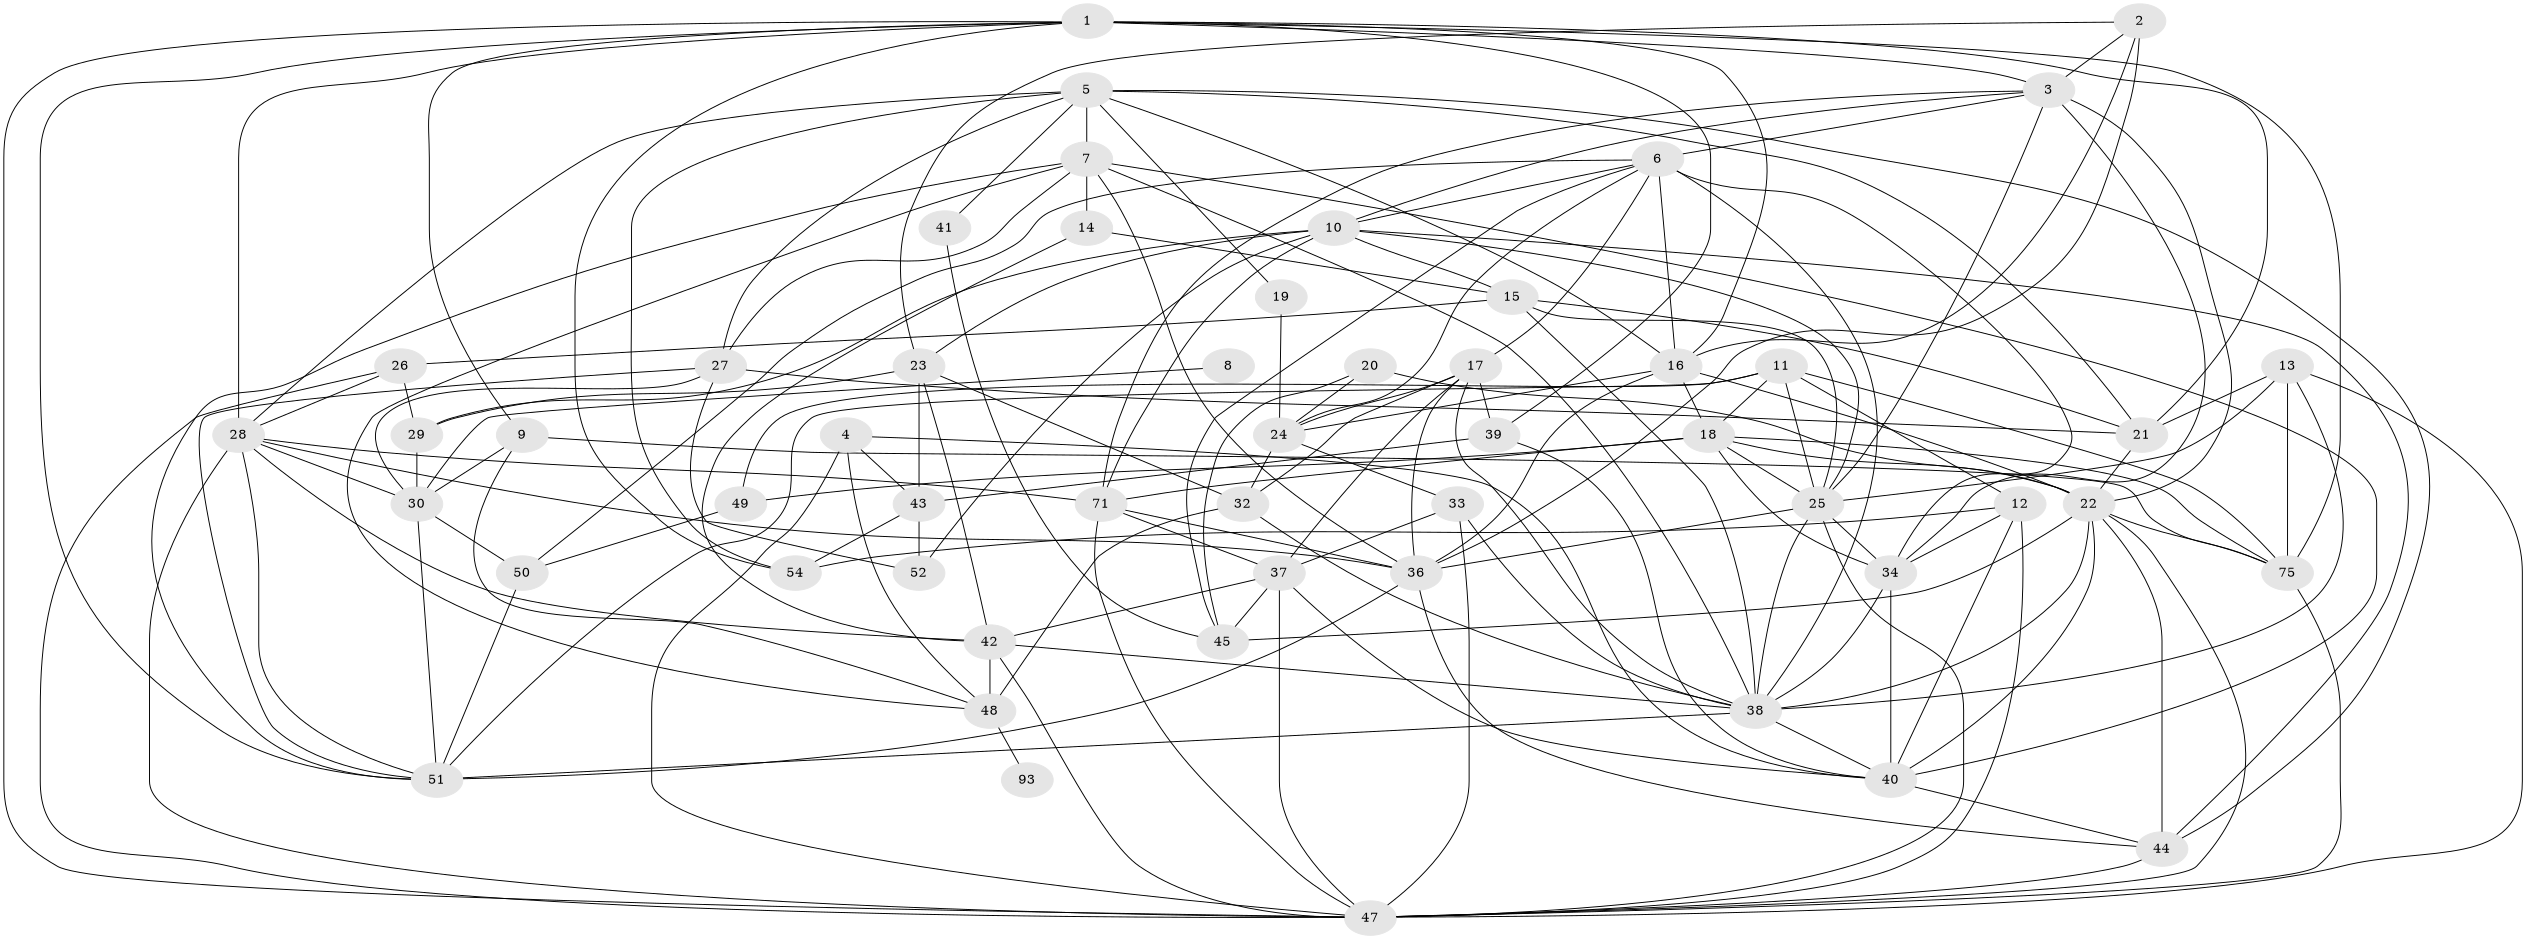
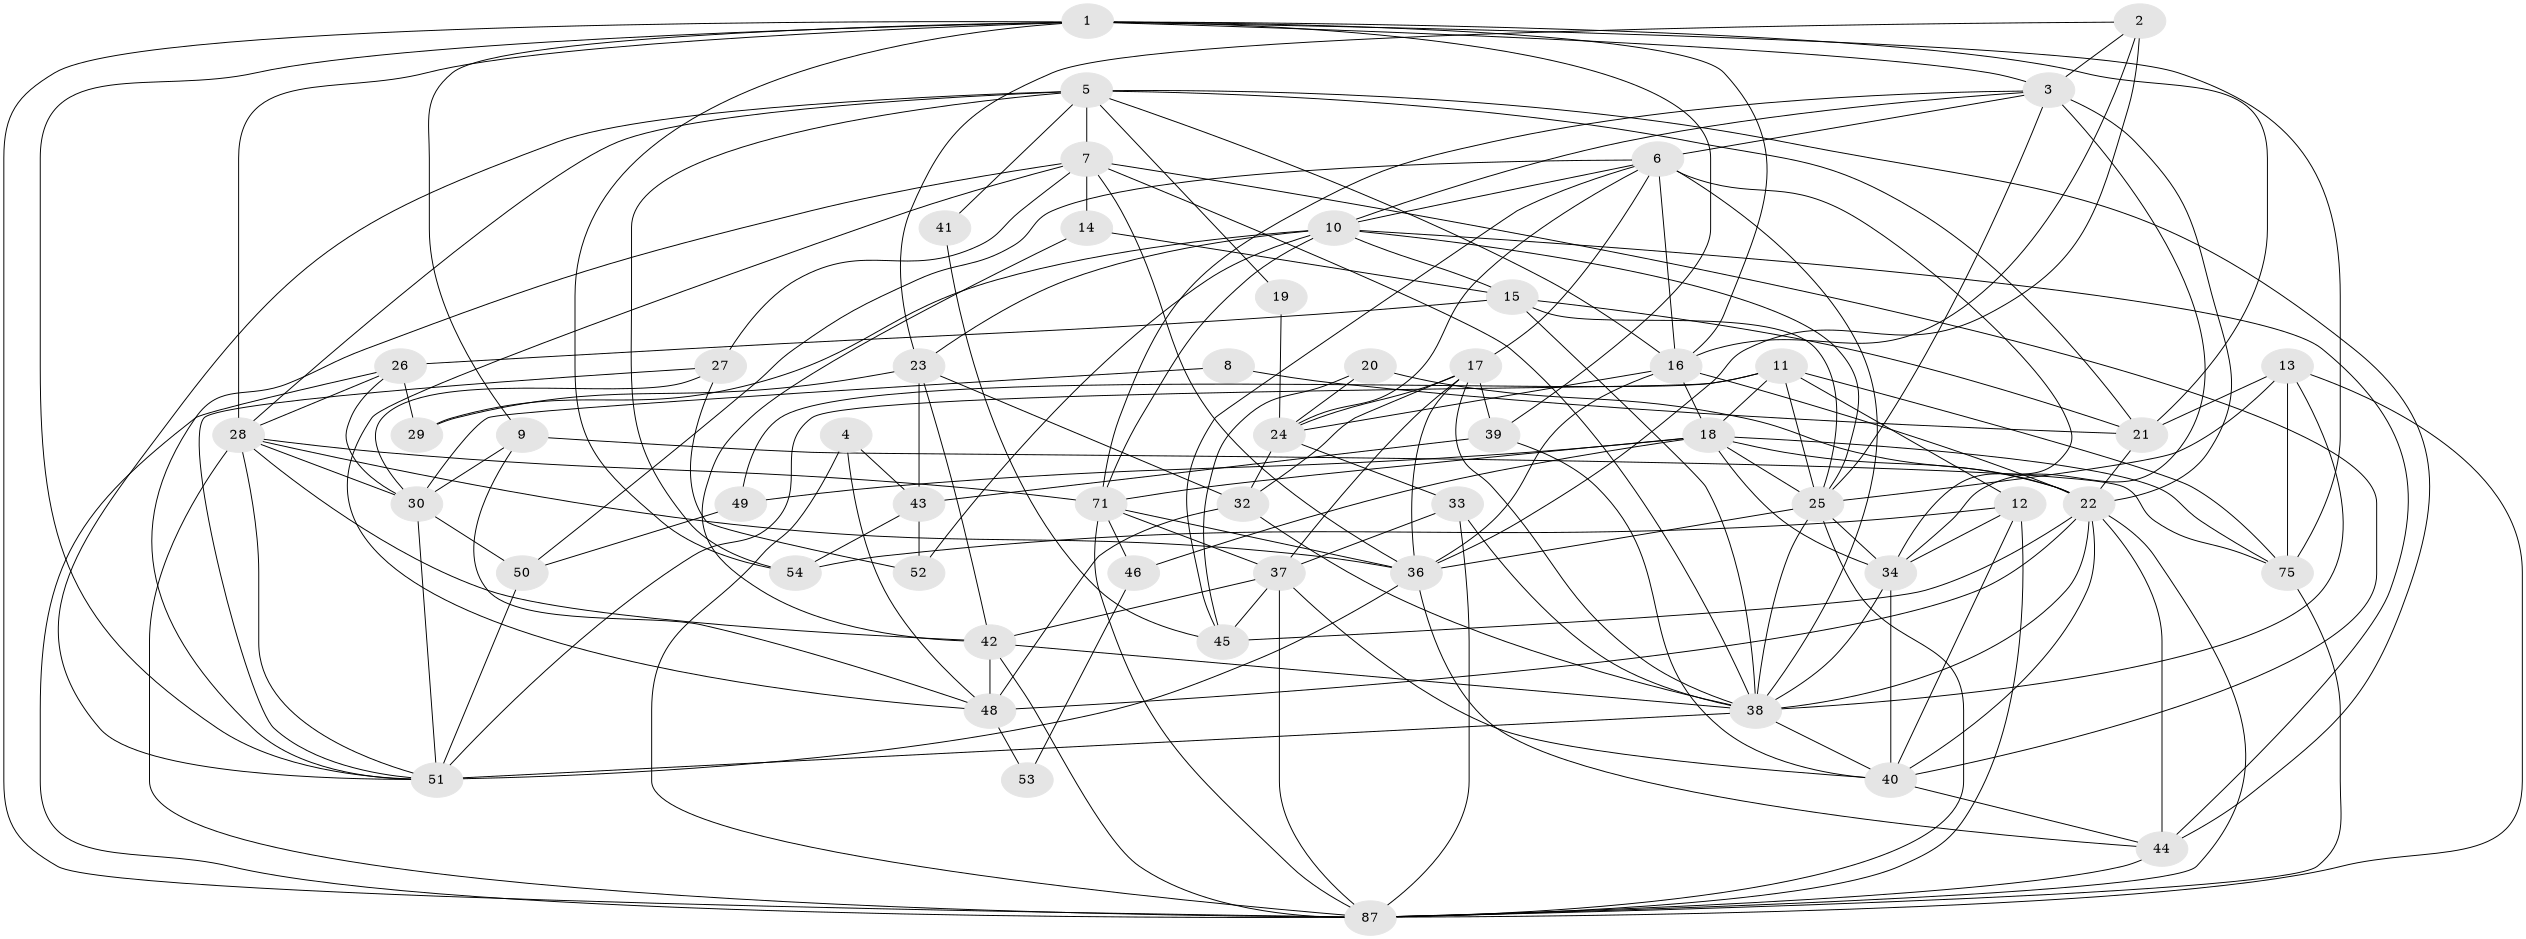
edge "5" -- "27": now "5" -- "51"
edge "27" -- "21": now "8" -- "21"
edge "29" -- "30": now "26" -- "30"
edge "4" -- "40": removed
edge "22" -- "75": now "22" -- "48"
node "46": added
node "93": label "93" -> "53"
node "47": label "47" -> "87"
